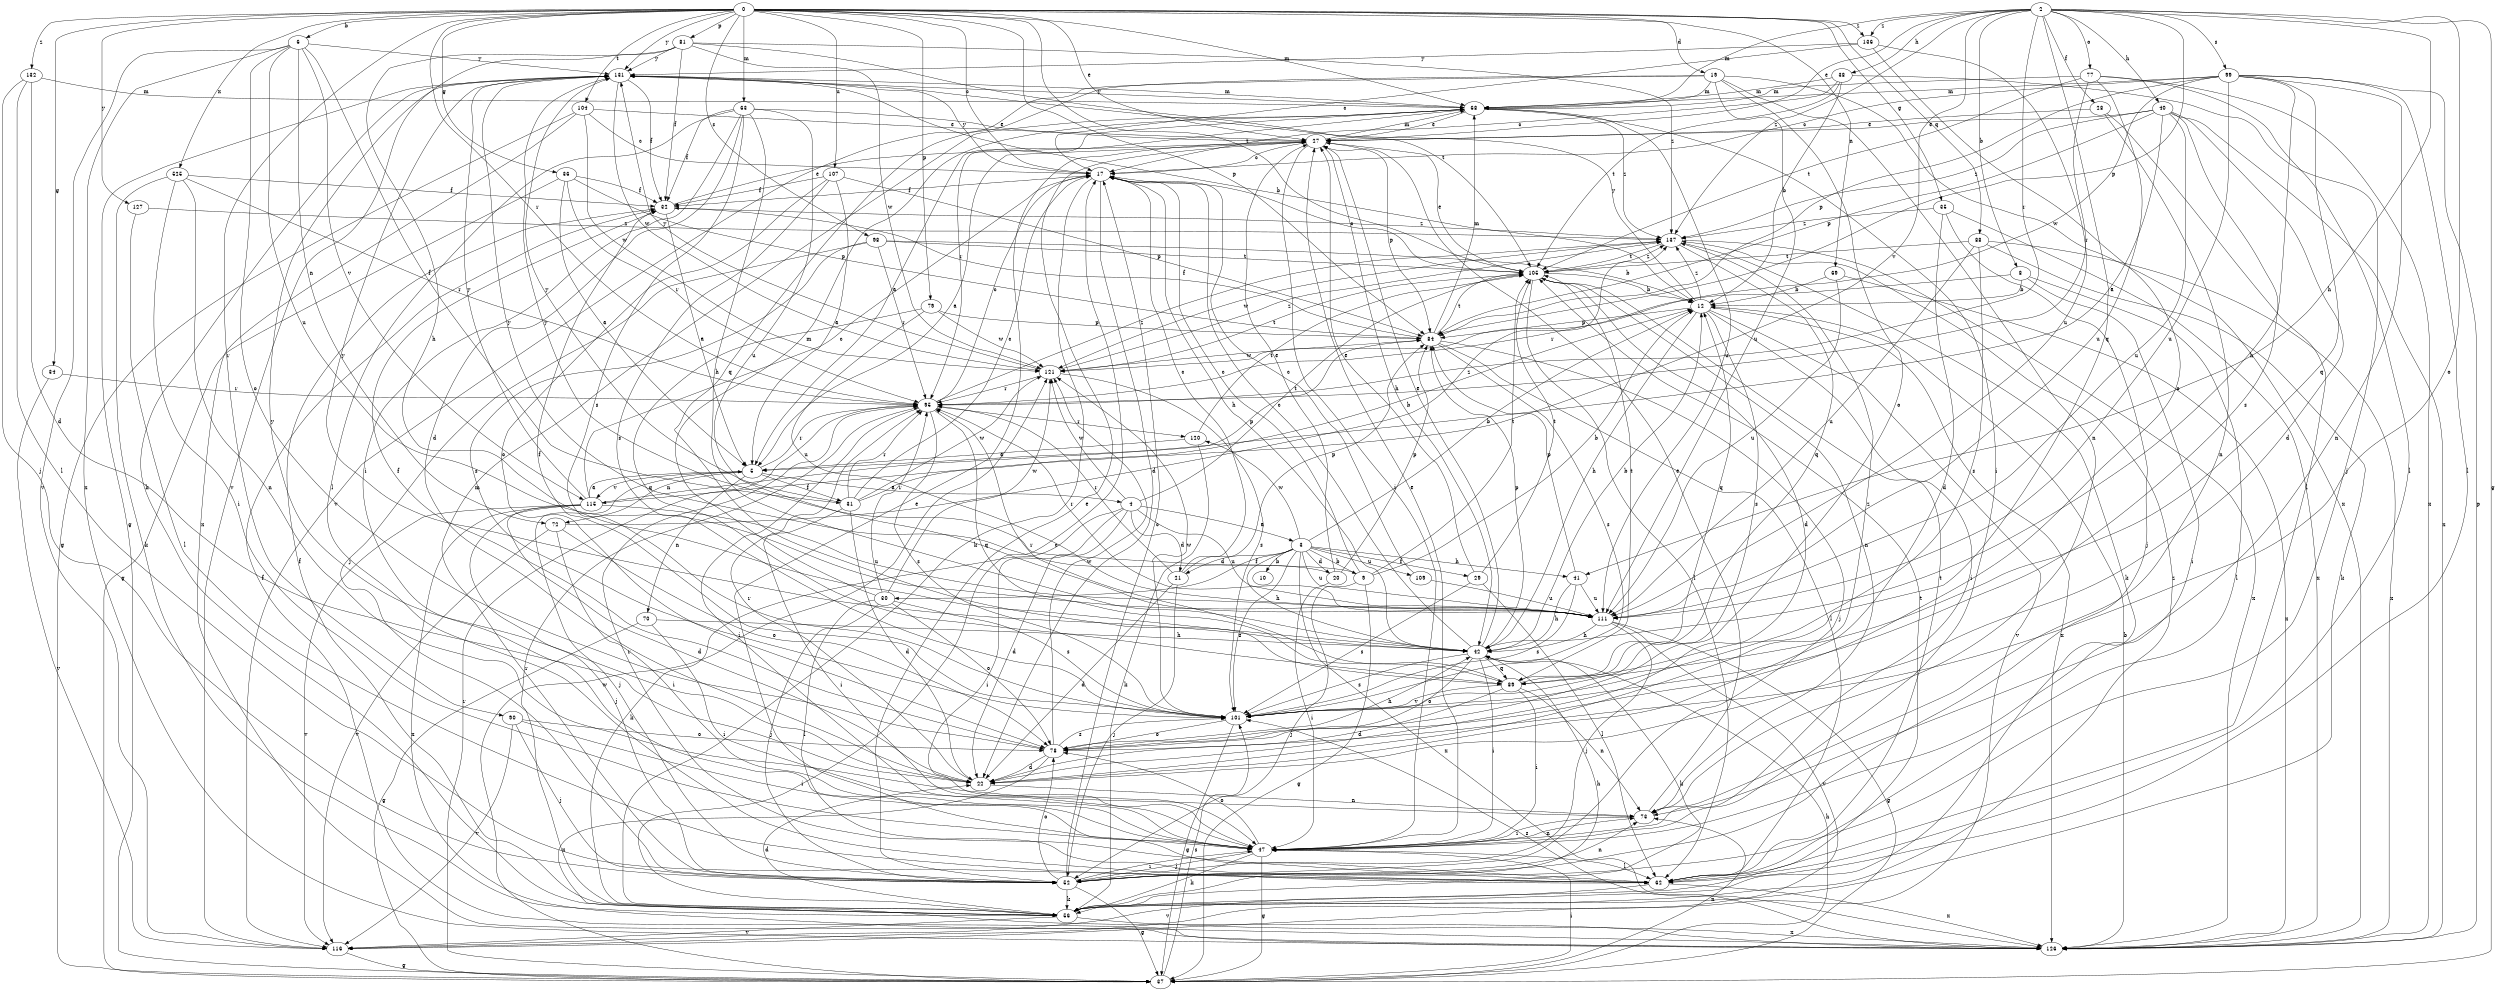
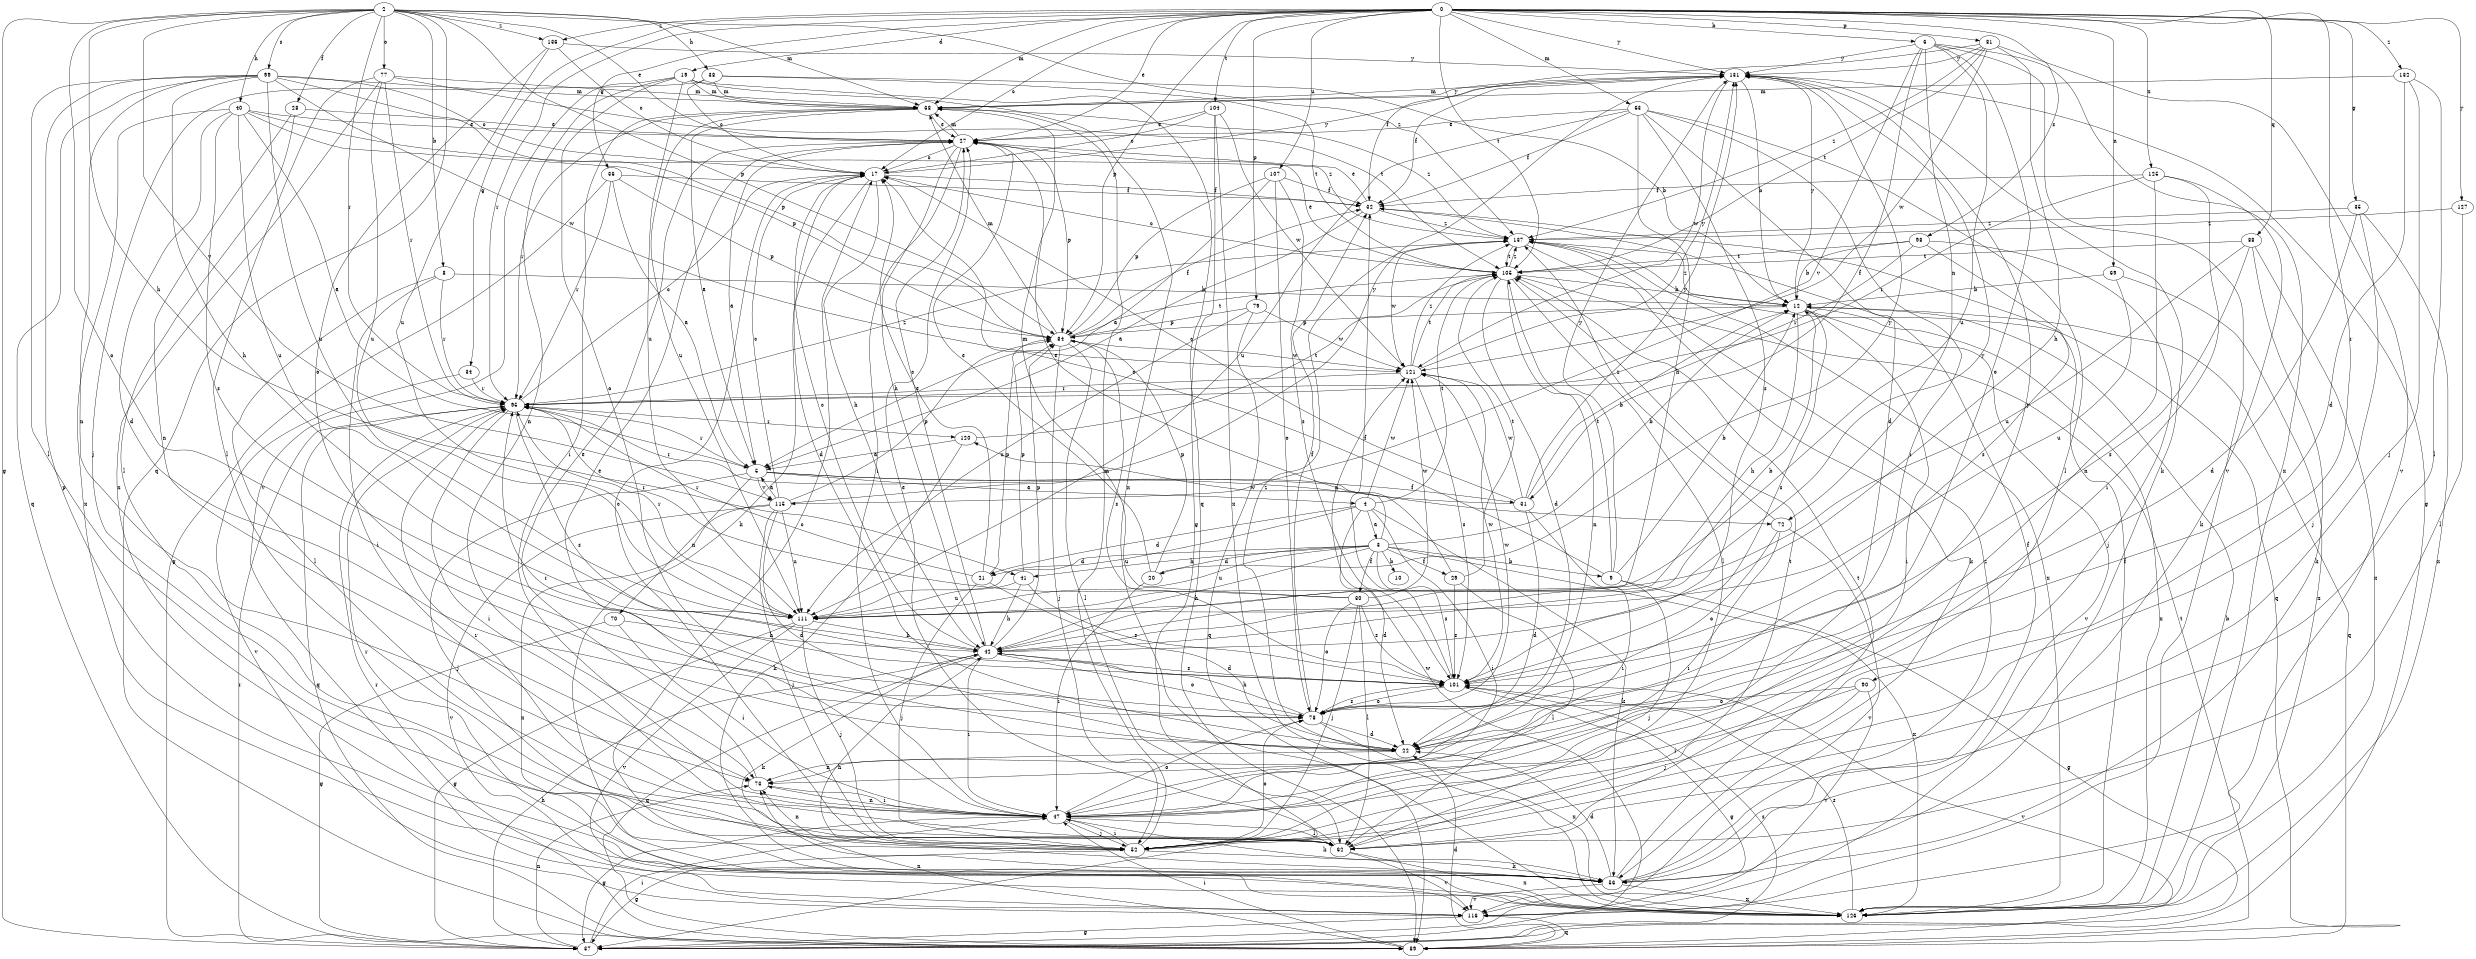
node "525": label "525" -> "125"
edge "52" -> "27": removed, label "e"
node "109": removed
edge "116" -> "89": added, label "q"
